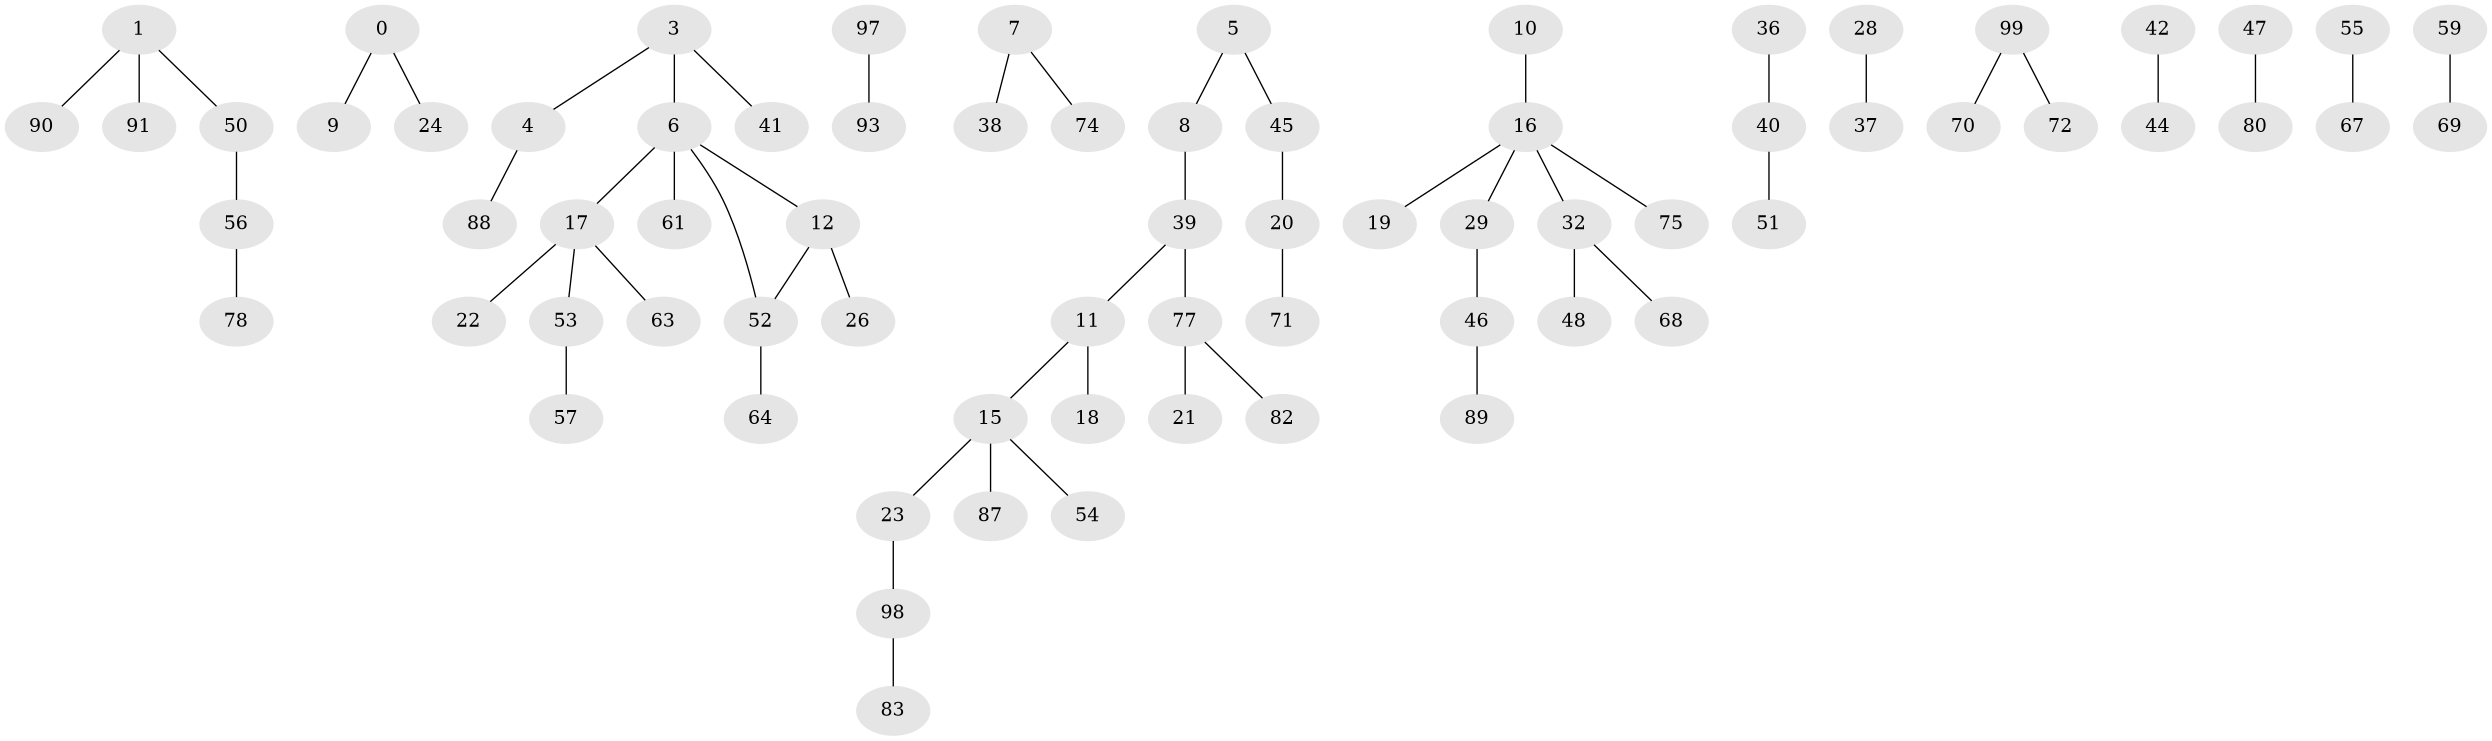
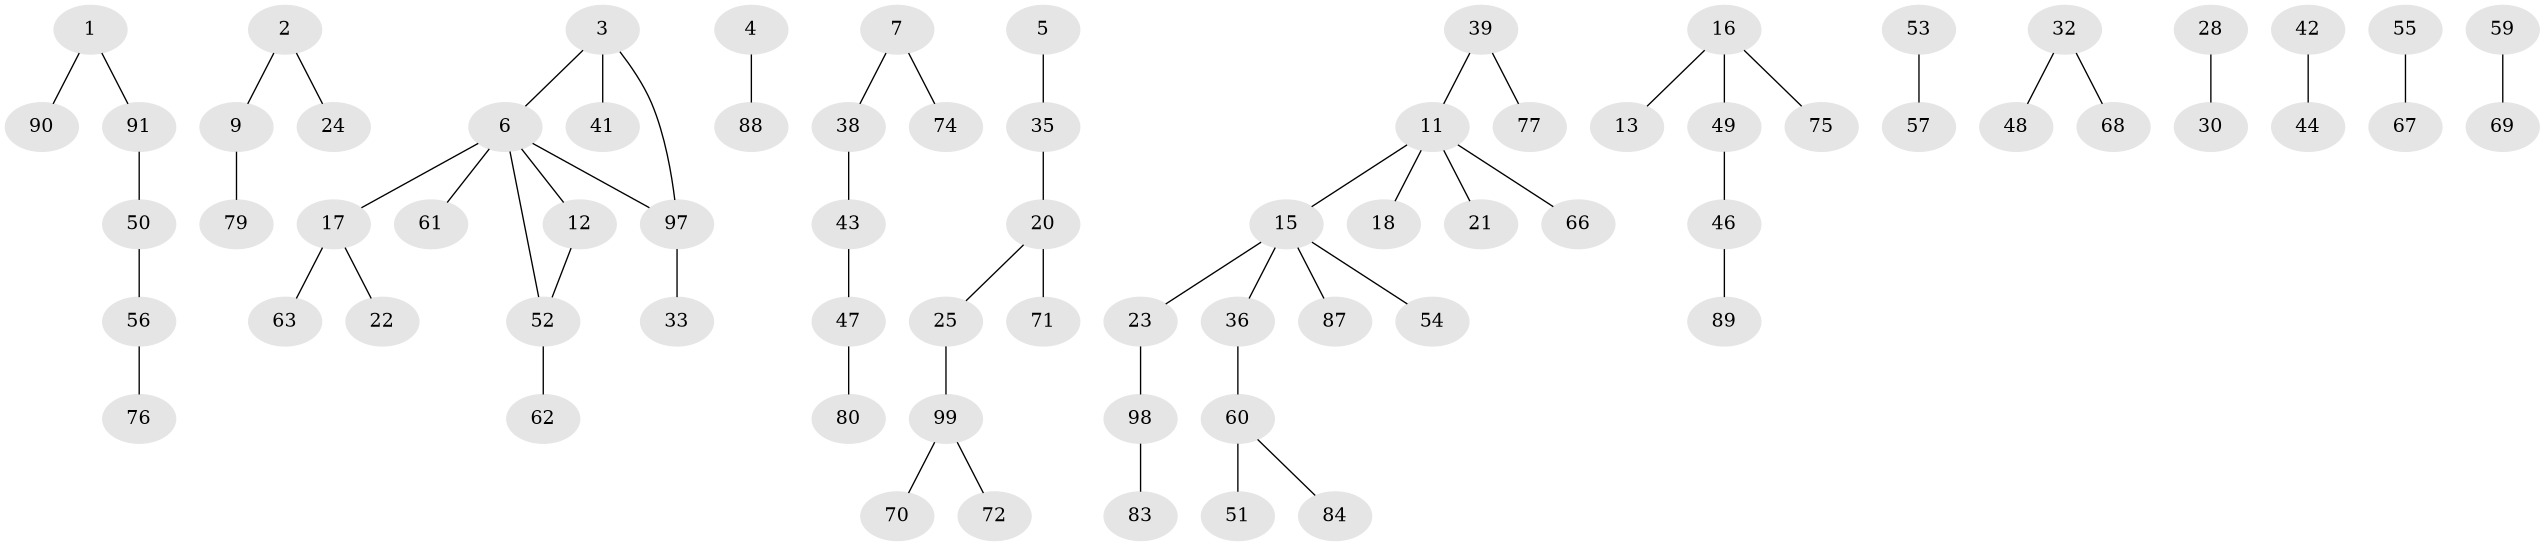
node "0": label "0" -> "2"
node "10": removed
edge "1" -- "50": now "91" -- "50"
edge "3" -- "4": now "3" -- "97"
node "93": label "93" -> "33"
node "8": removed
node "45": label "45" -> "35"
node "40": label "40" -> "60"
node "37": label "37" -> "30"
edge "6" -- "97": added
edge "16" -- "32": removed
node "79": added
node "43": added
node "19": label "19" -> "13"
node "29": label "29" -> "49"
node "66": added
edge "17" -- "53": removed
edge "15" -- "36": added
node "78": label "78" -> "76"
node "26": removed
node "25": added
edge "77" -- "21": now "11" -- "21"
node "64": label "64" -> "62"
node "82": removed
node "84": added
